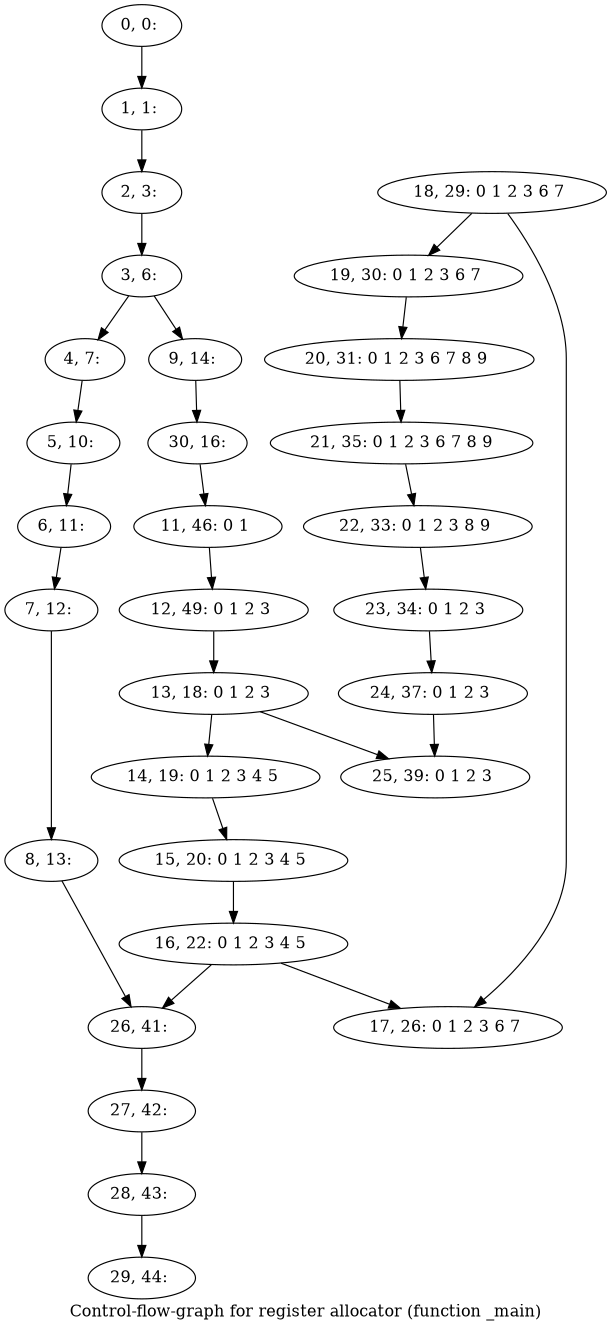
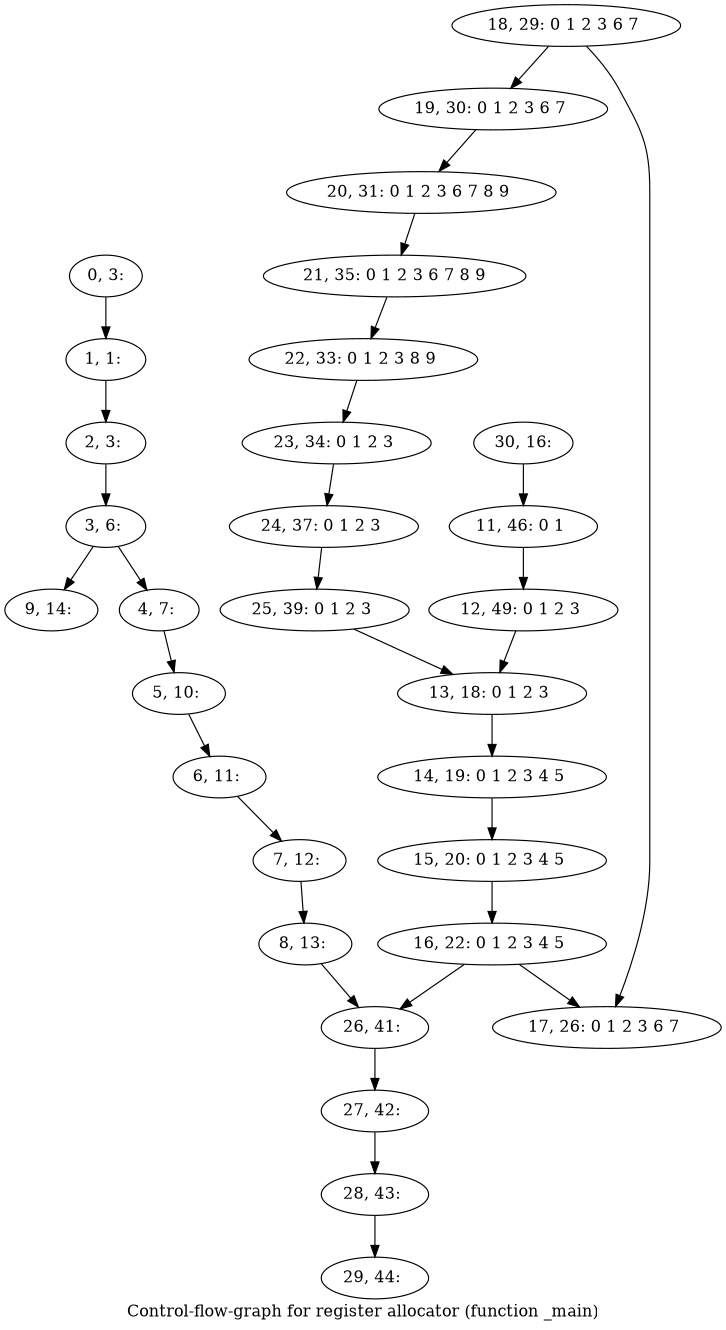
node "0, 0:": label "0, 0:" -> "0, 3:"
edge "9, 14:" -> "30, 16:": removed
edge "13, 18: 0 1 2 3" -> "25, 39: 0 1 2 3": reversed
